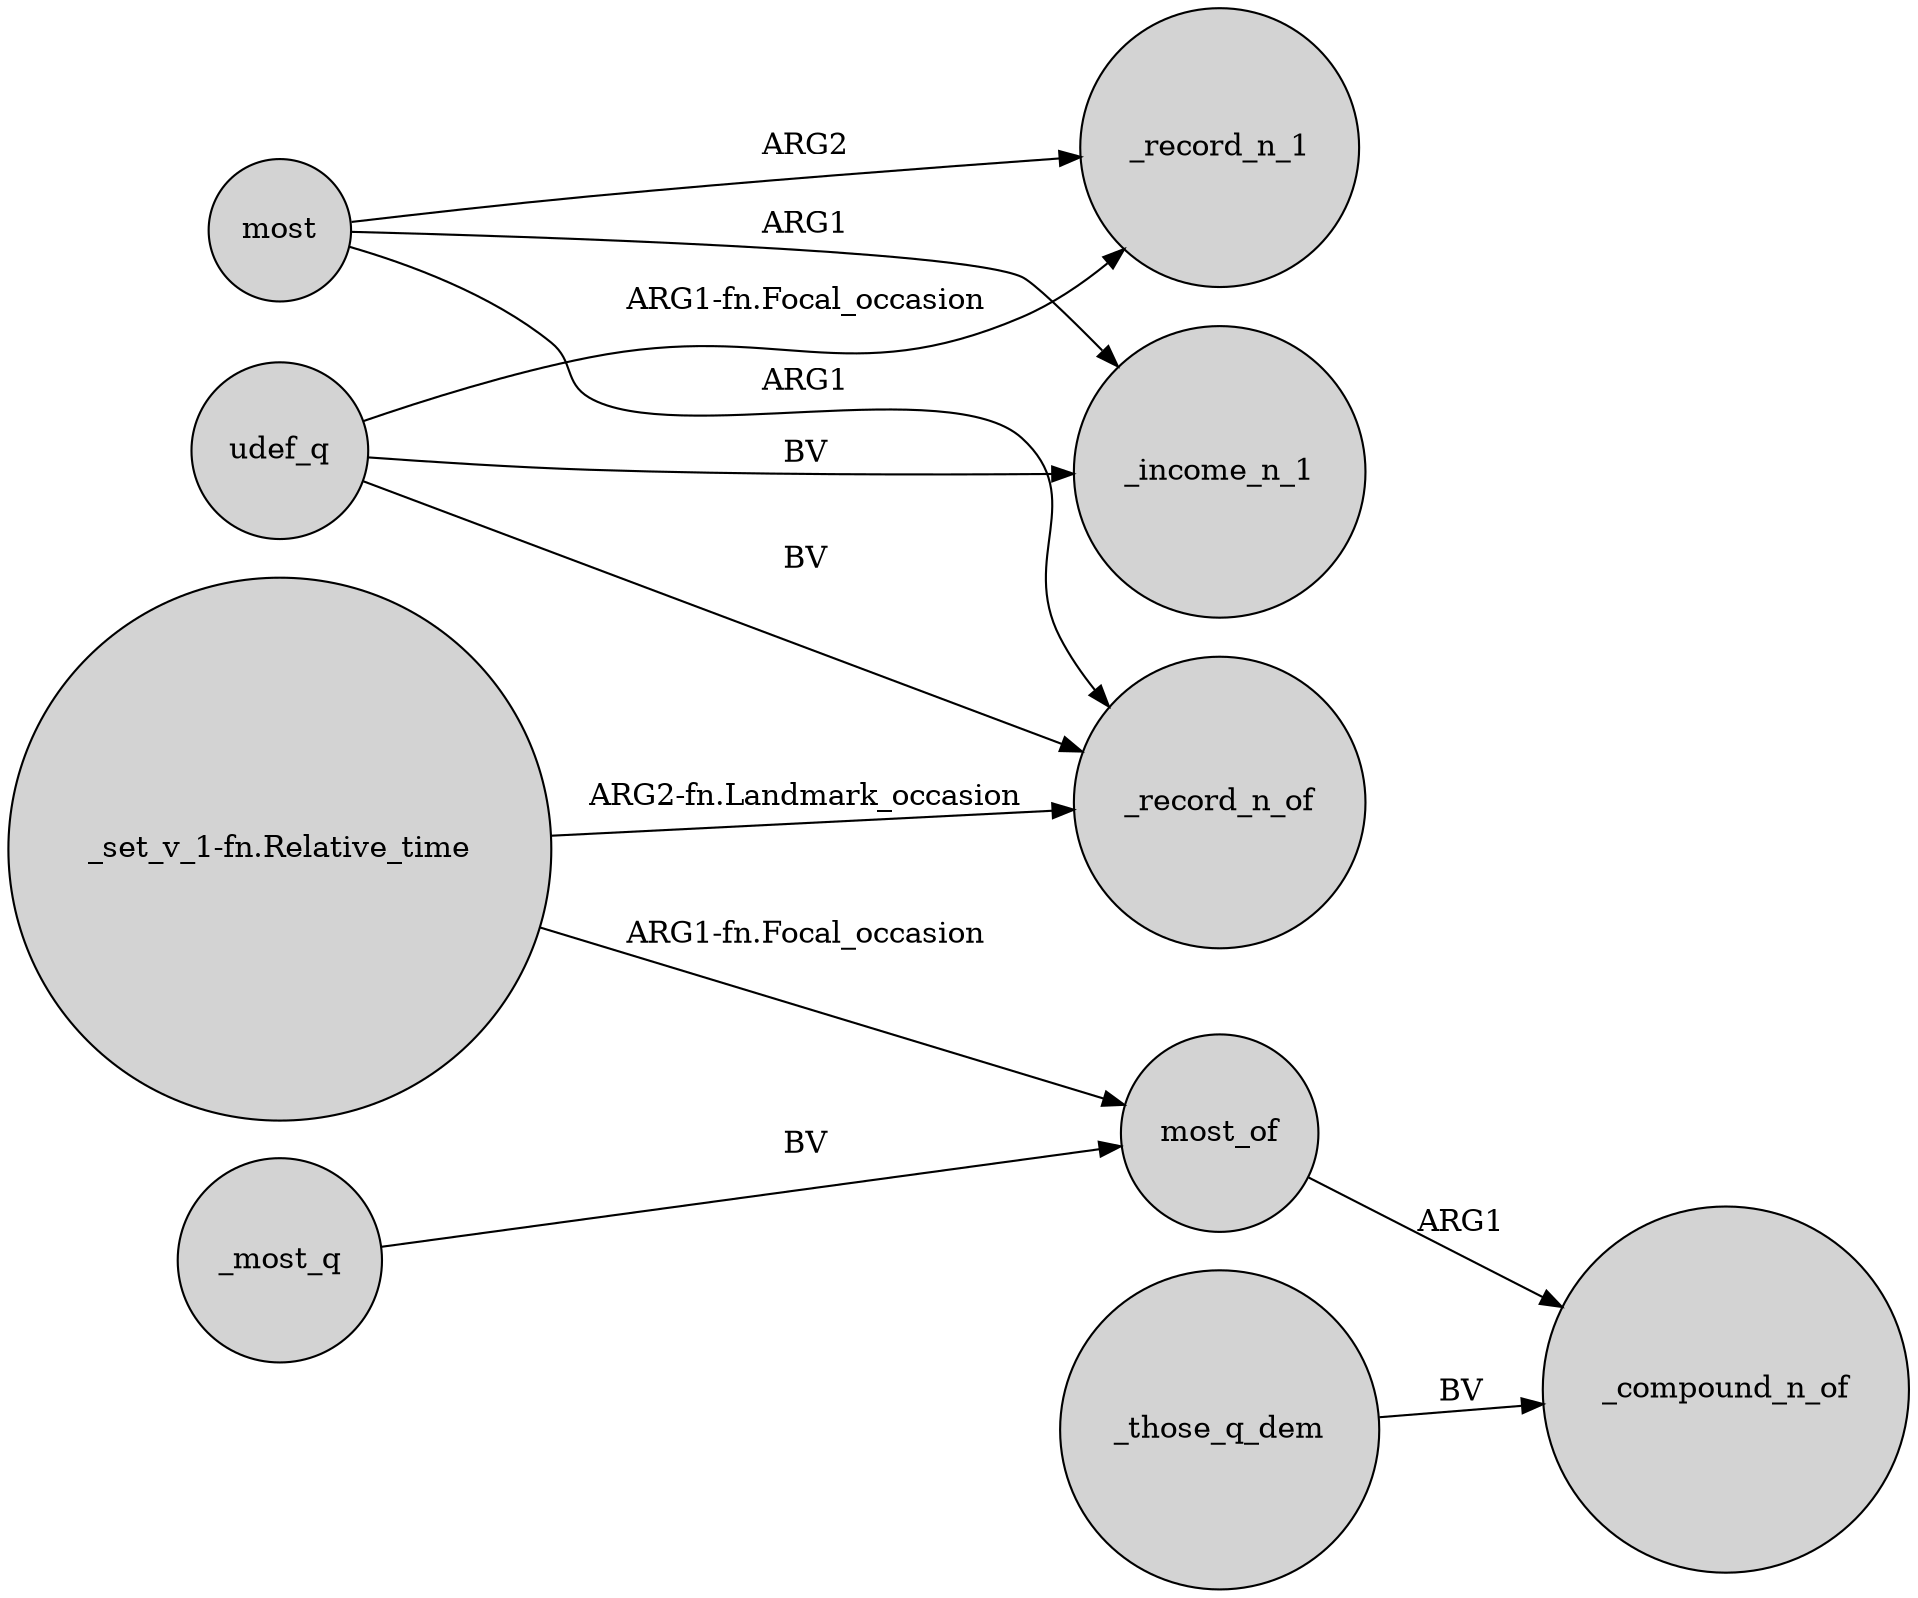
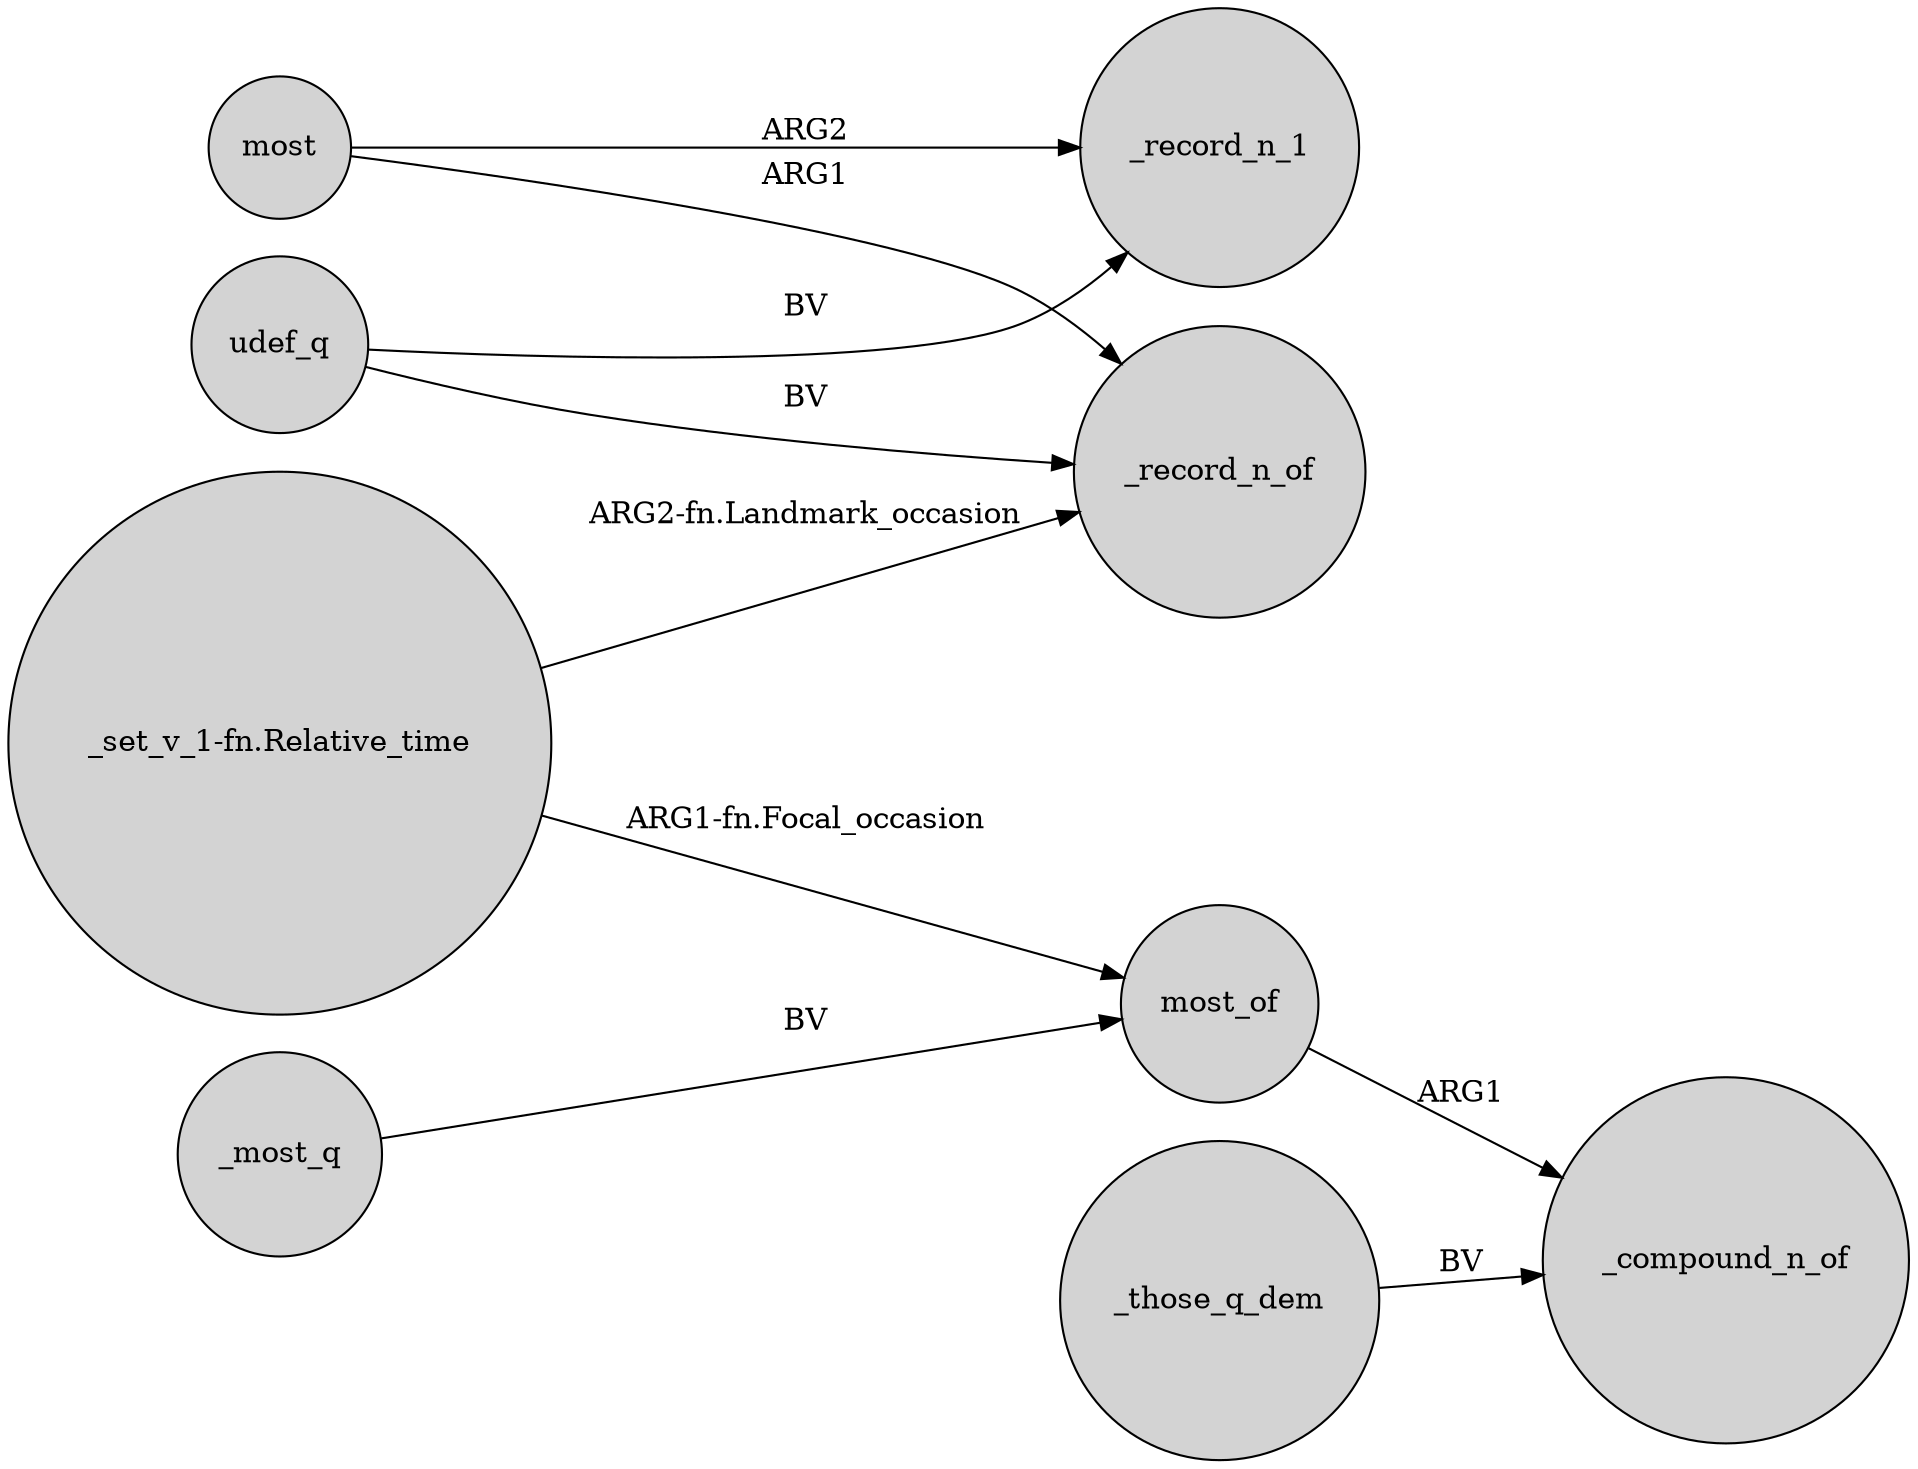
edge "udef_q" -> "_record_n_1": label "ARG1-fn.Focal_occasion" -> "BV"
node "_income_n_1": removed
